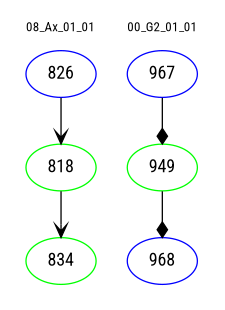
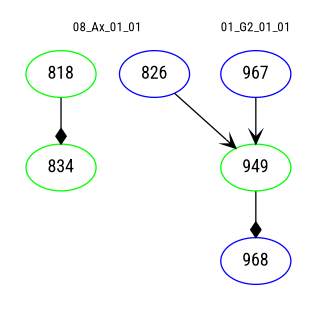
cluster "00_G2_01_01": label "00_G2_01_01" -> "01_G2_01_01"
edge "967" -> "949": arrowhead diamond -> vee
edge "826" -> "818": now "826" -> "949"
edge "818" -> "834": arrowhead vee -> diamond
